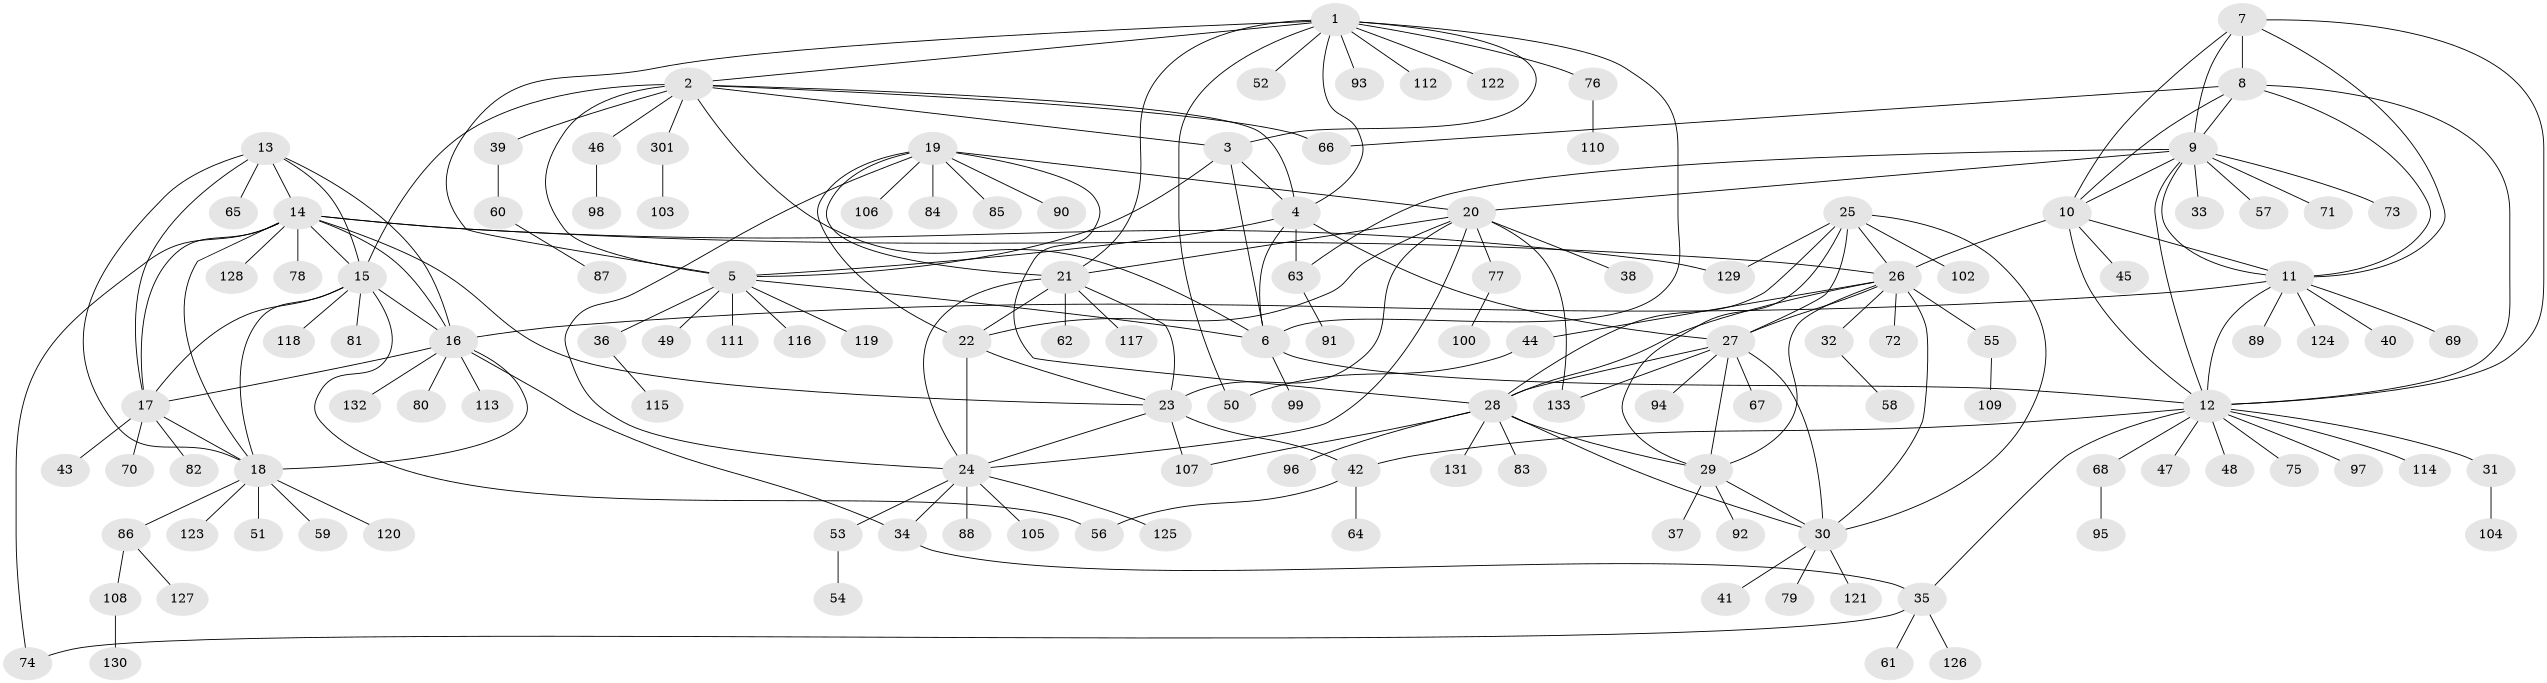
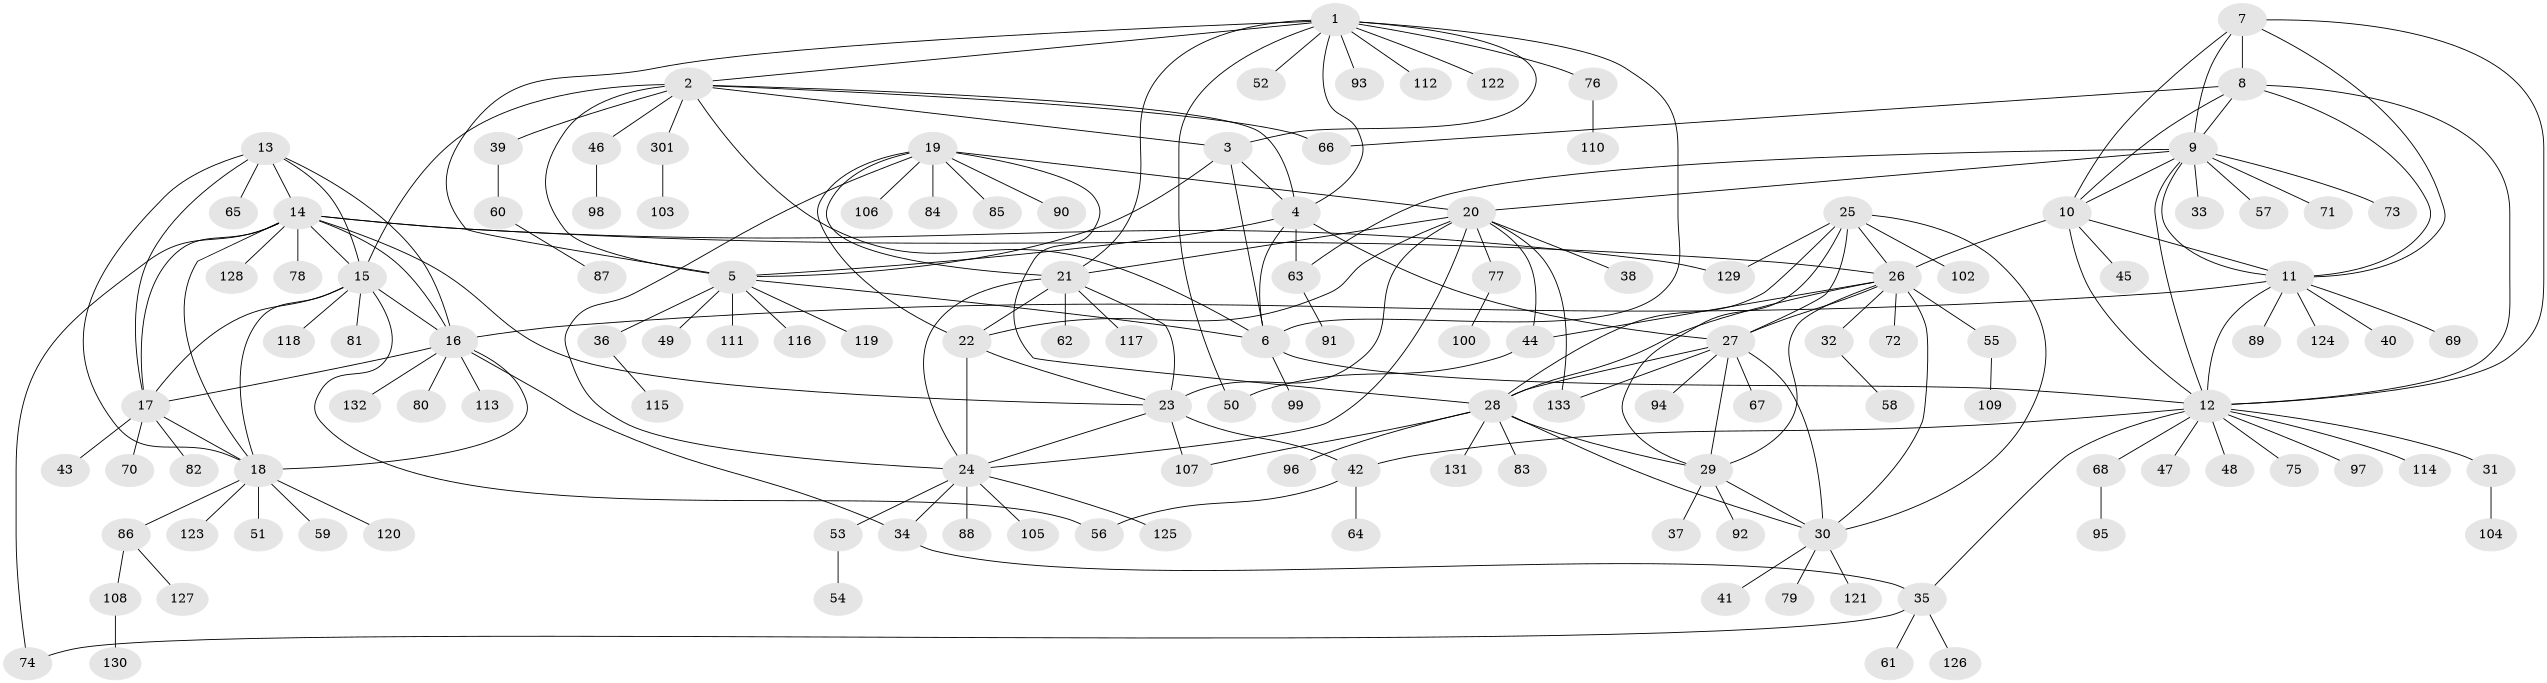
edge "20" -- "44": added
